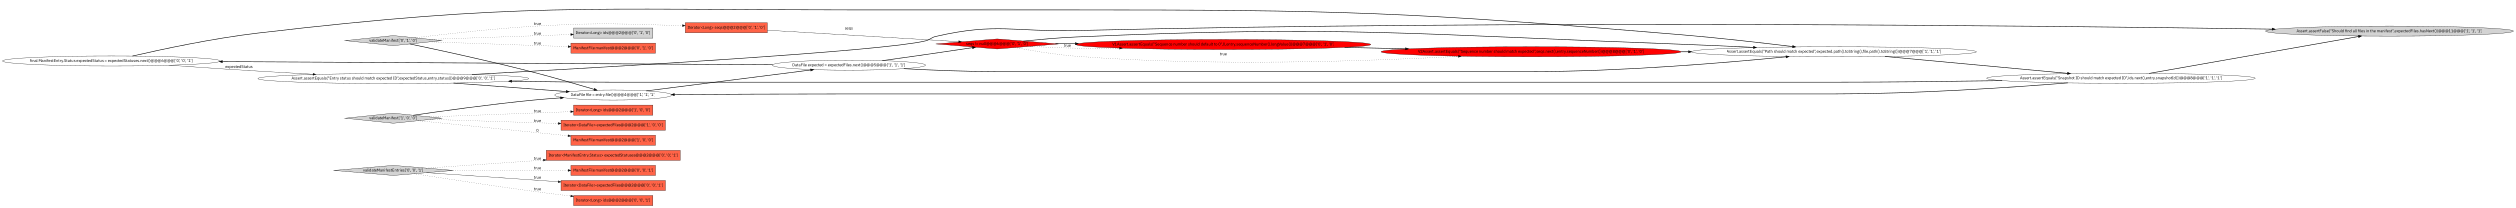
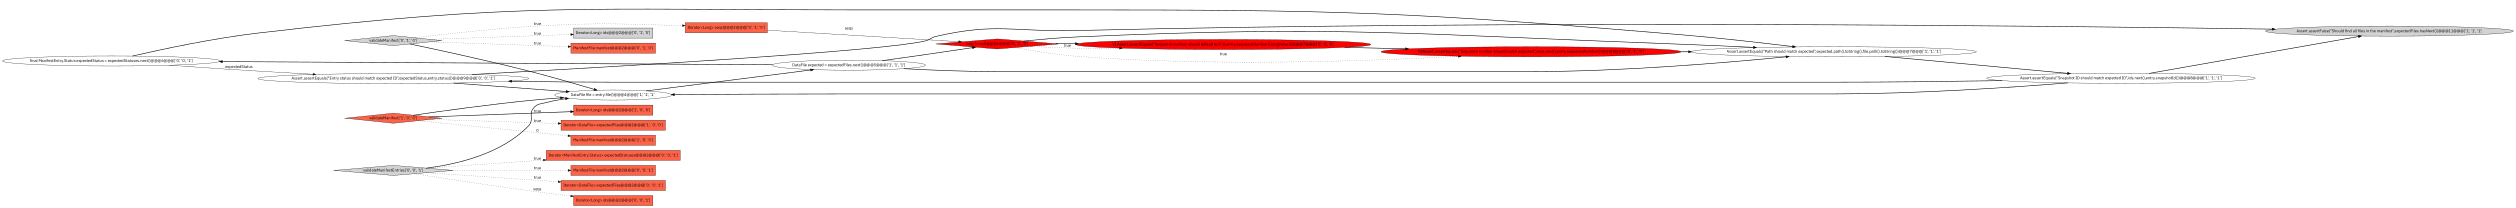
edge "validateManifest['1', '0', '0']" -> "Iterator<Long> ids@@@2@@@['1', '0', '0']": style dotted -> bold
node "validateManifest['1', '0', '0']": fillcolor lightgray -> tomato
edge "validateManifestEntries['0', '0', '1']" -> "DataFile file = entry.file()@@@4@@@['1', '1', '1']": added
edge "validateManifestEntries['0', '0', '1']" -> "Iterator<DataFile> expectedFiles@@@2@@@['0', '0', '1']": style solid -> dotted
edge "validateManifestEntries['0', '0', '1']" -> "Iterator<Long> ids@@@2@@@['0', '0', '1']": label "true" -> "seqs"
